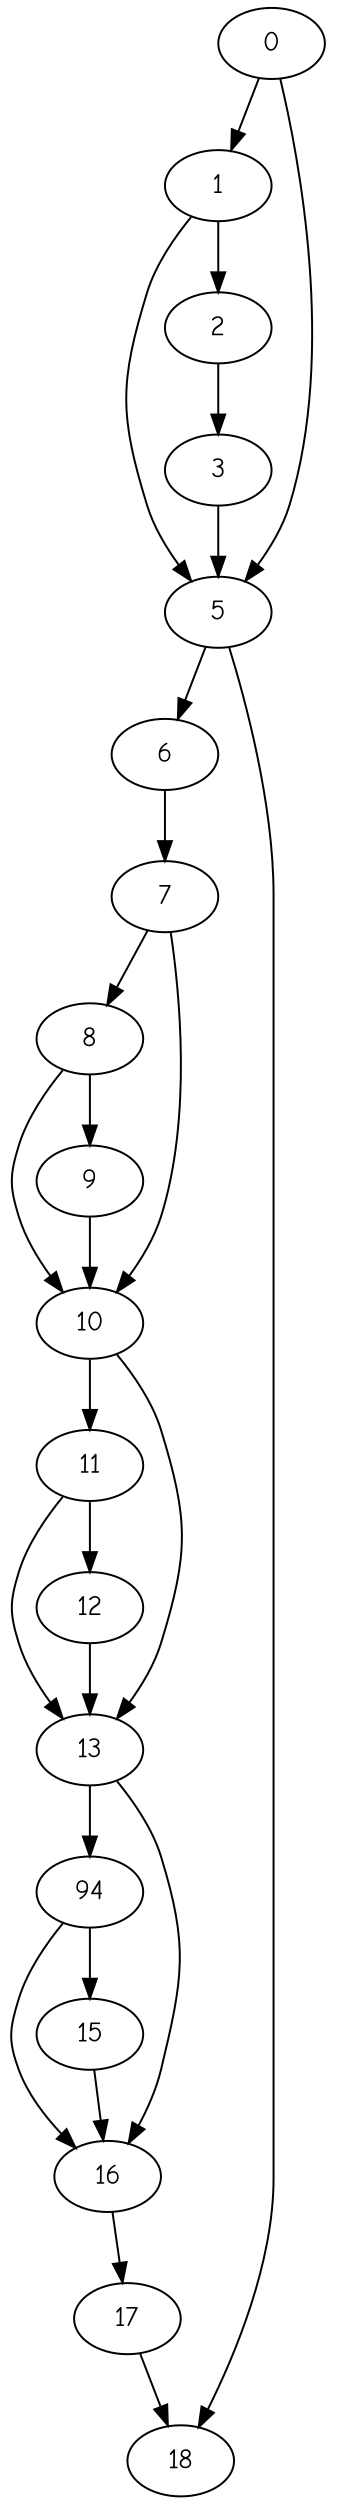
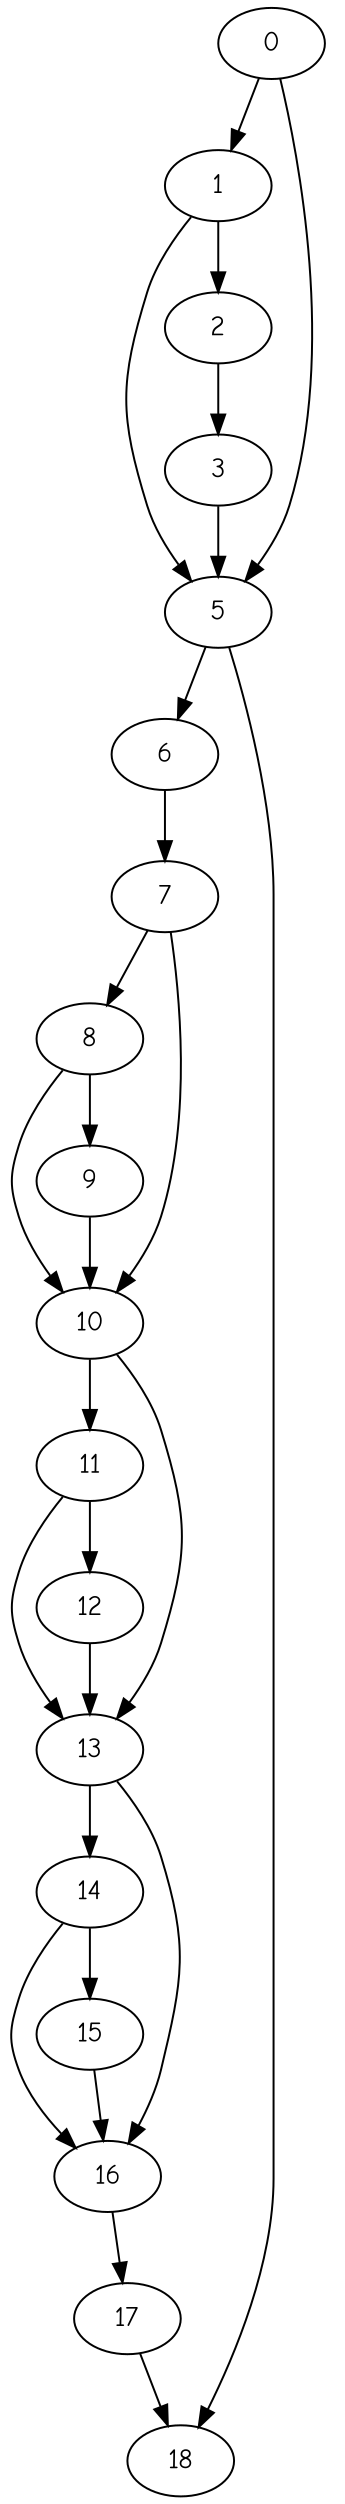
node "94": label "94" -> "14"
